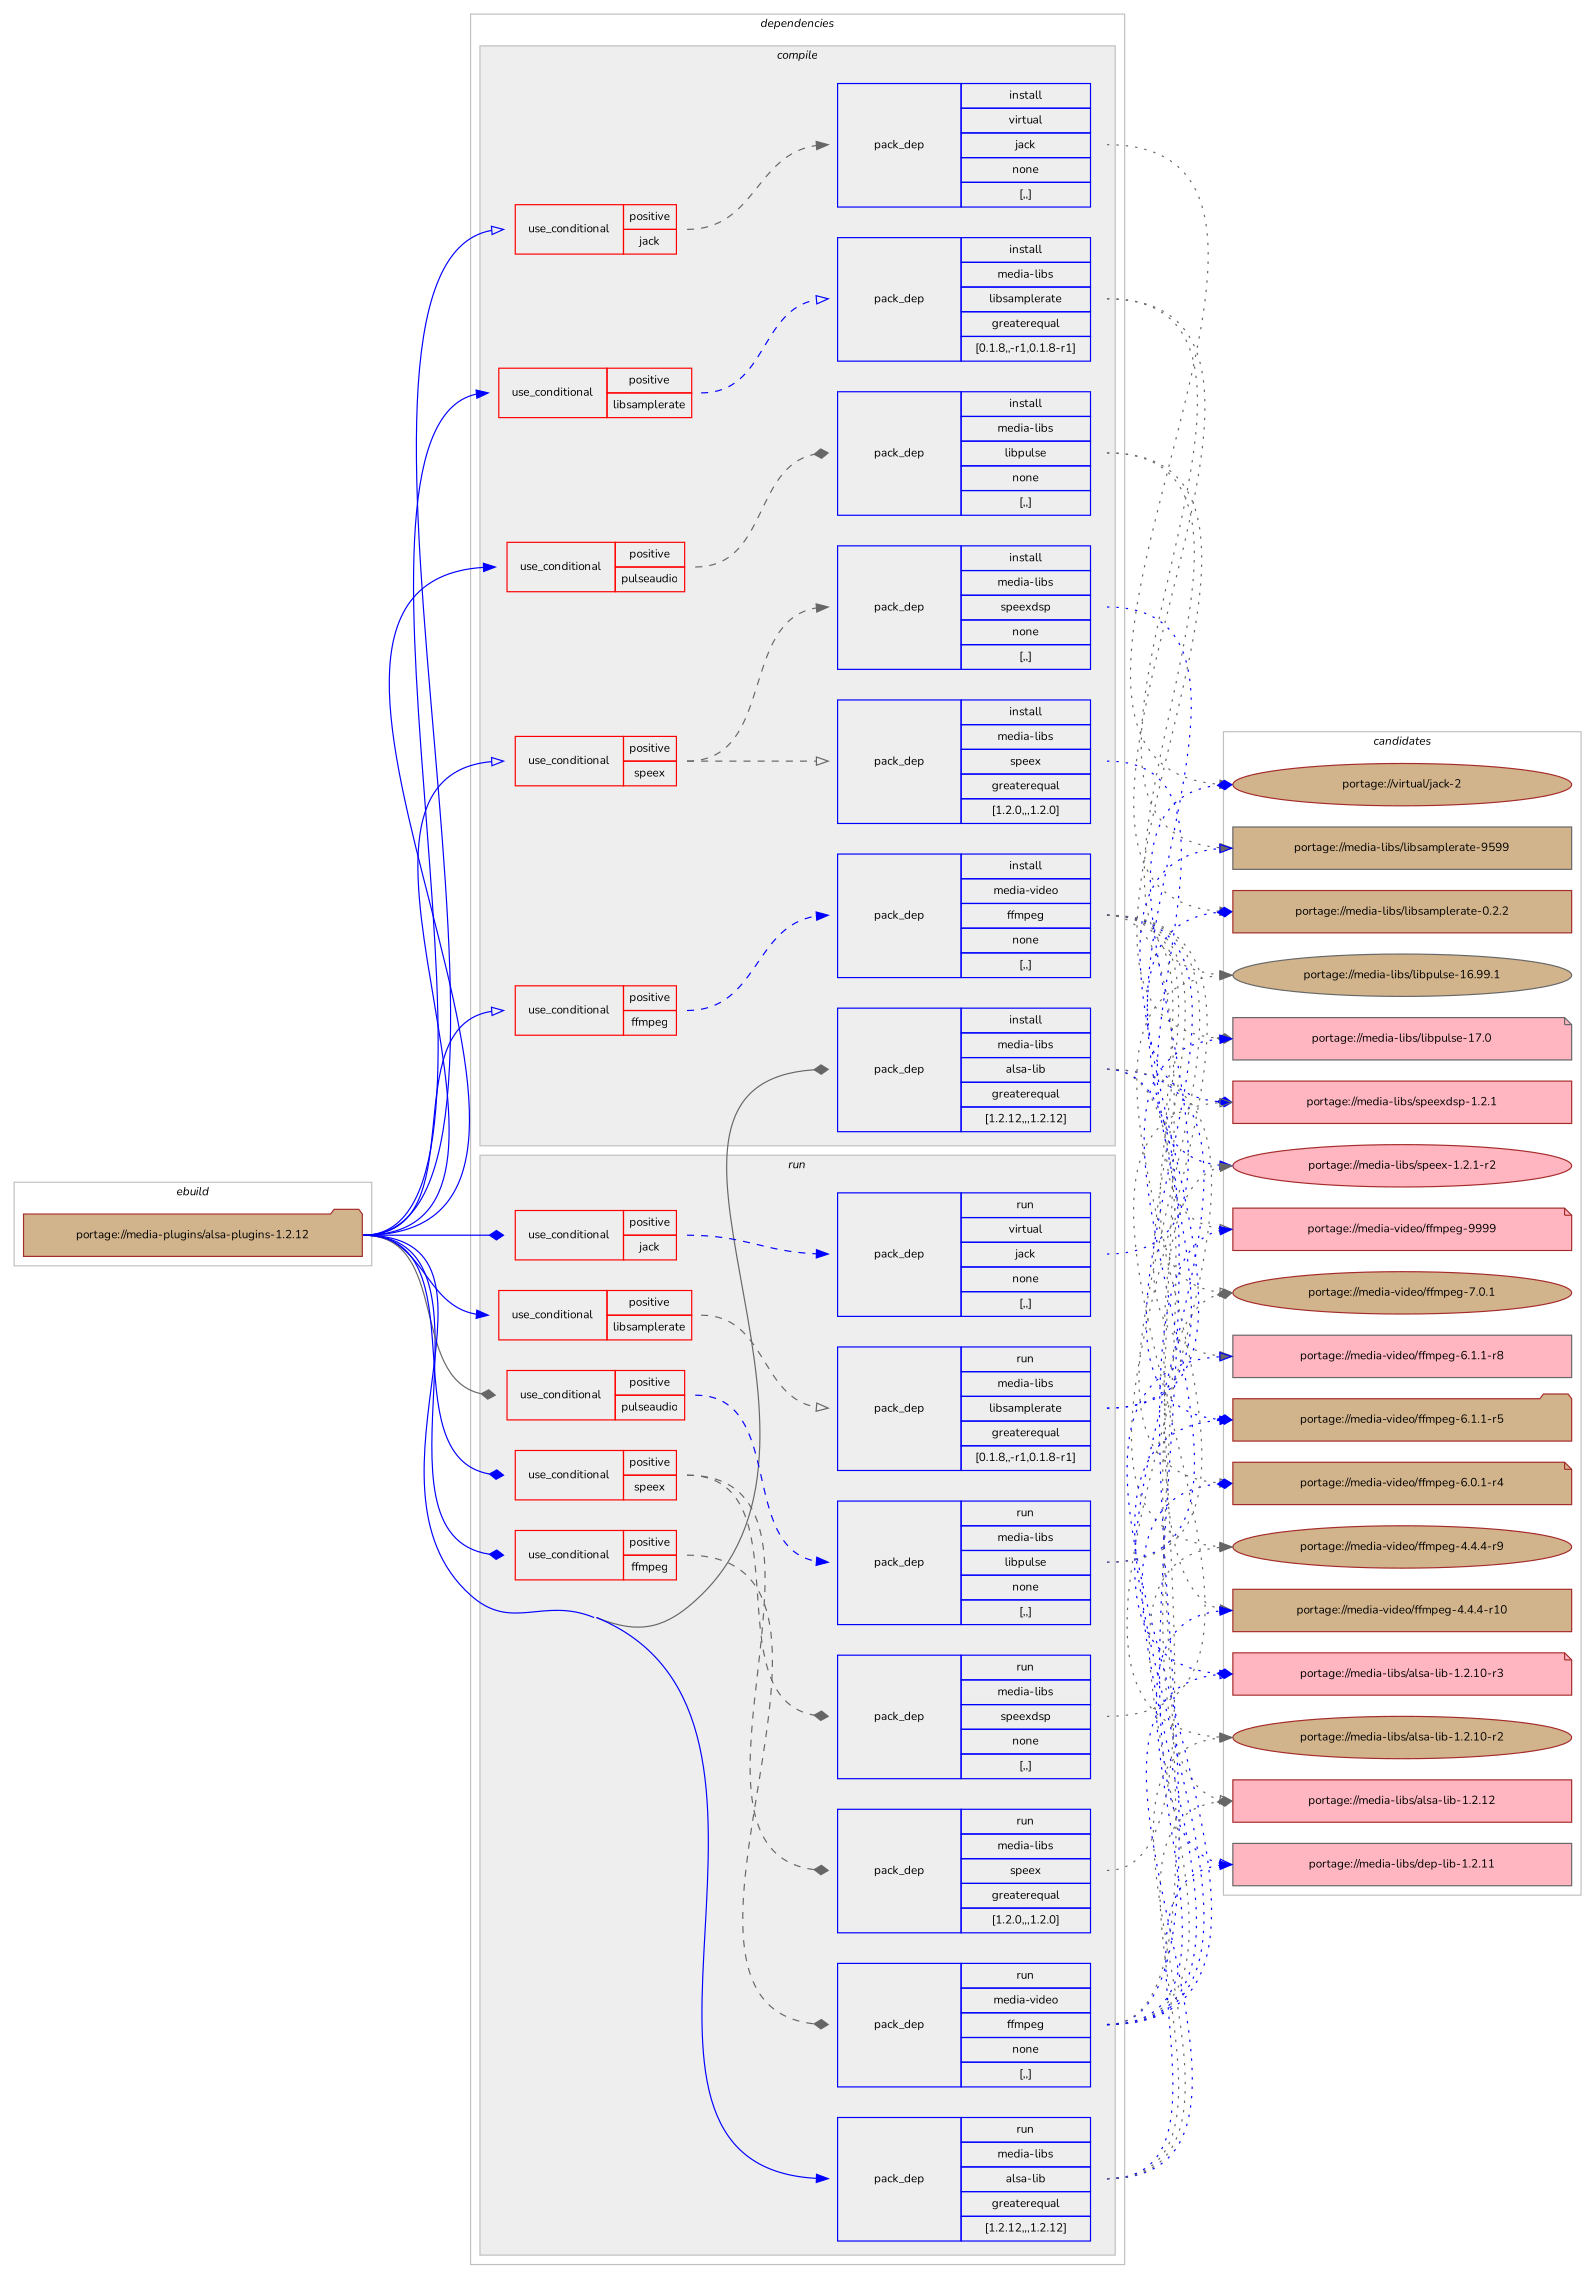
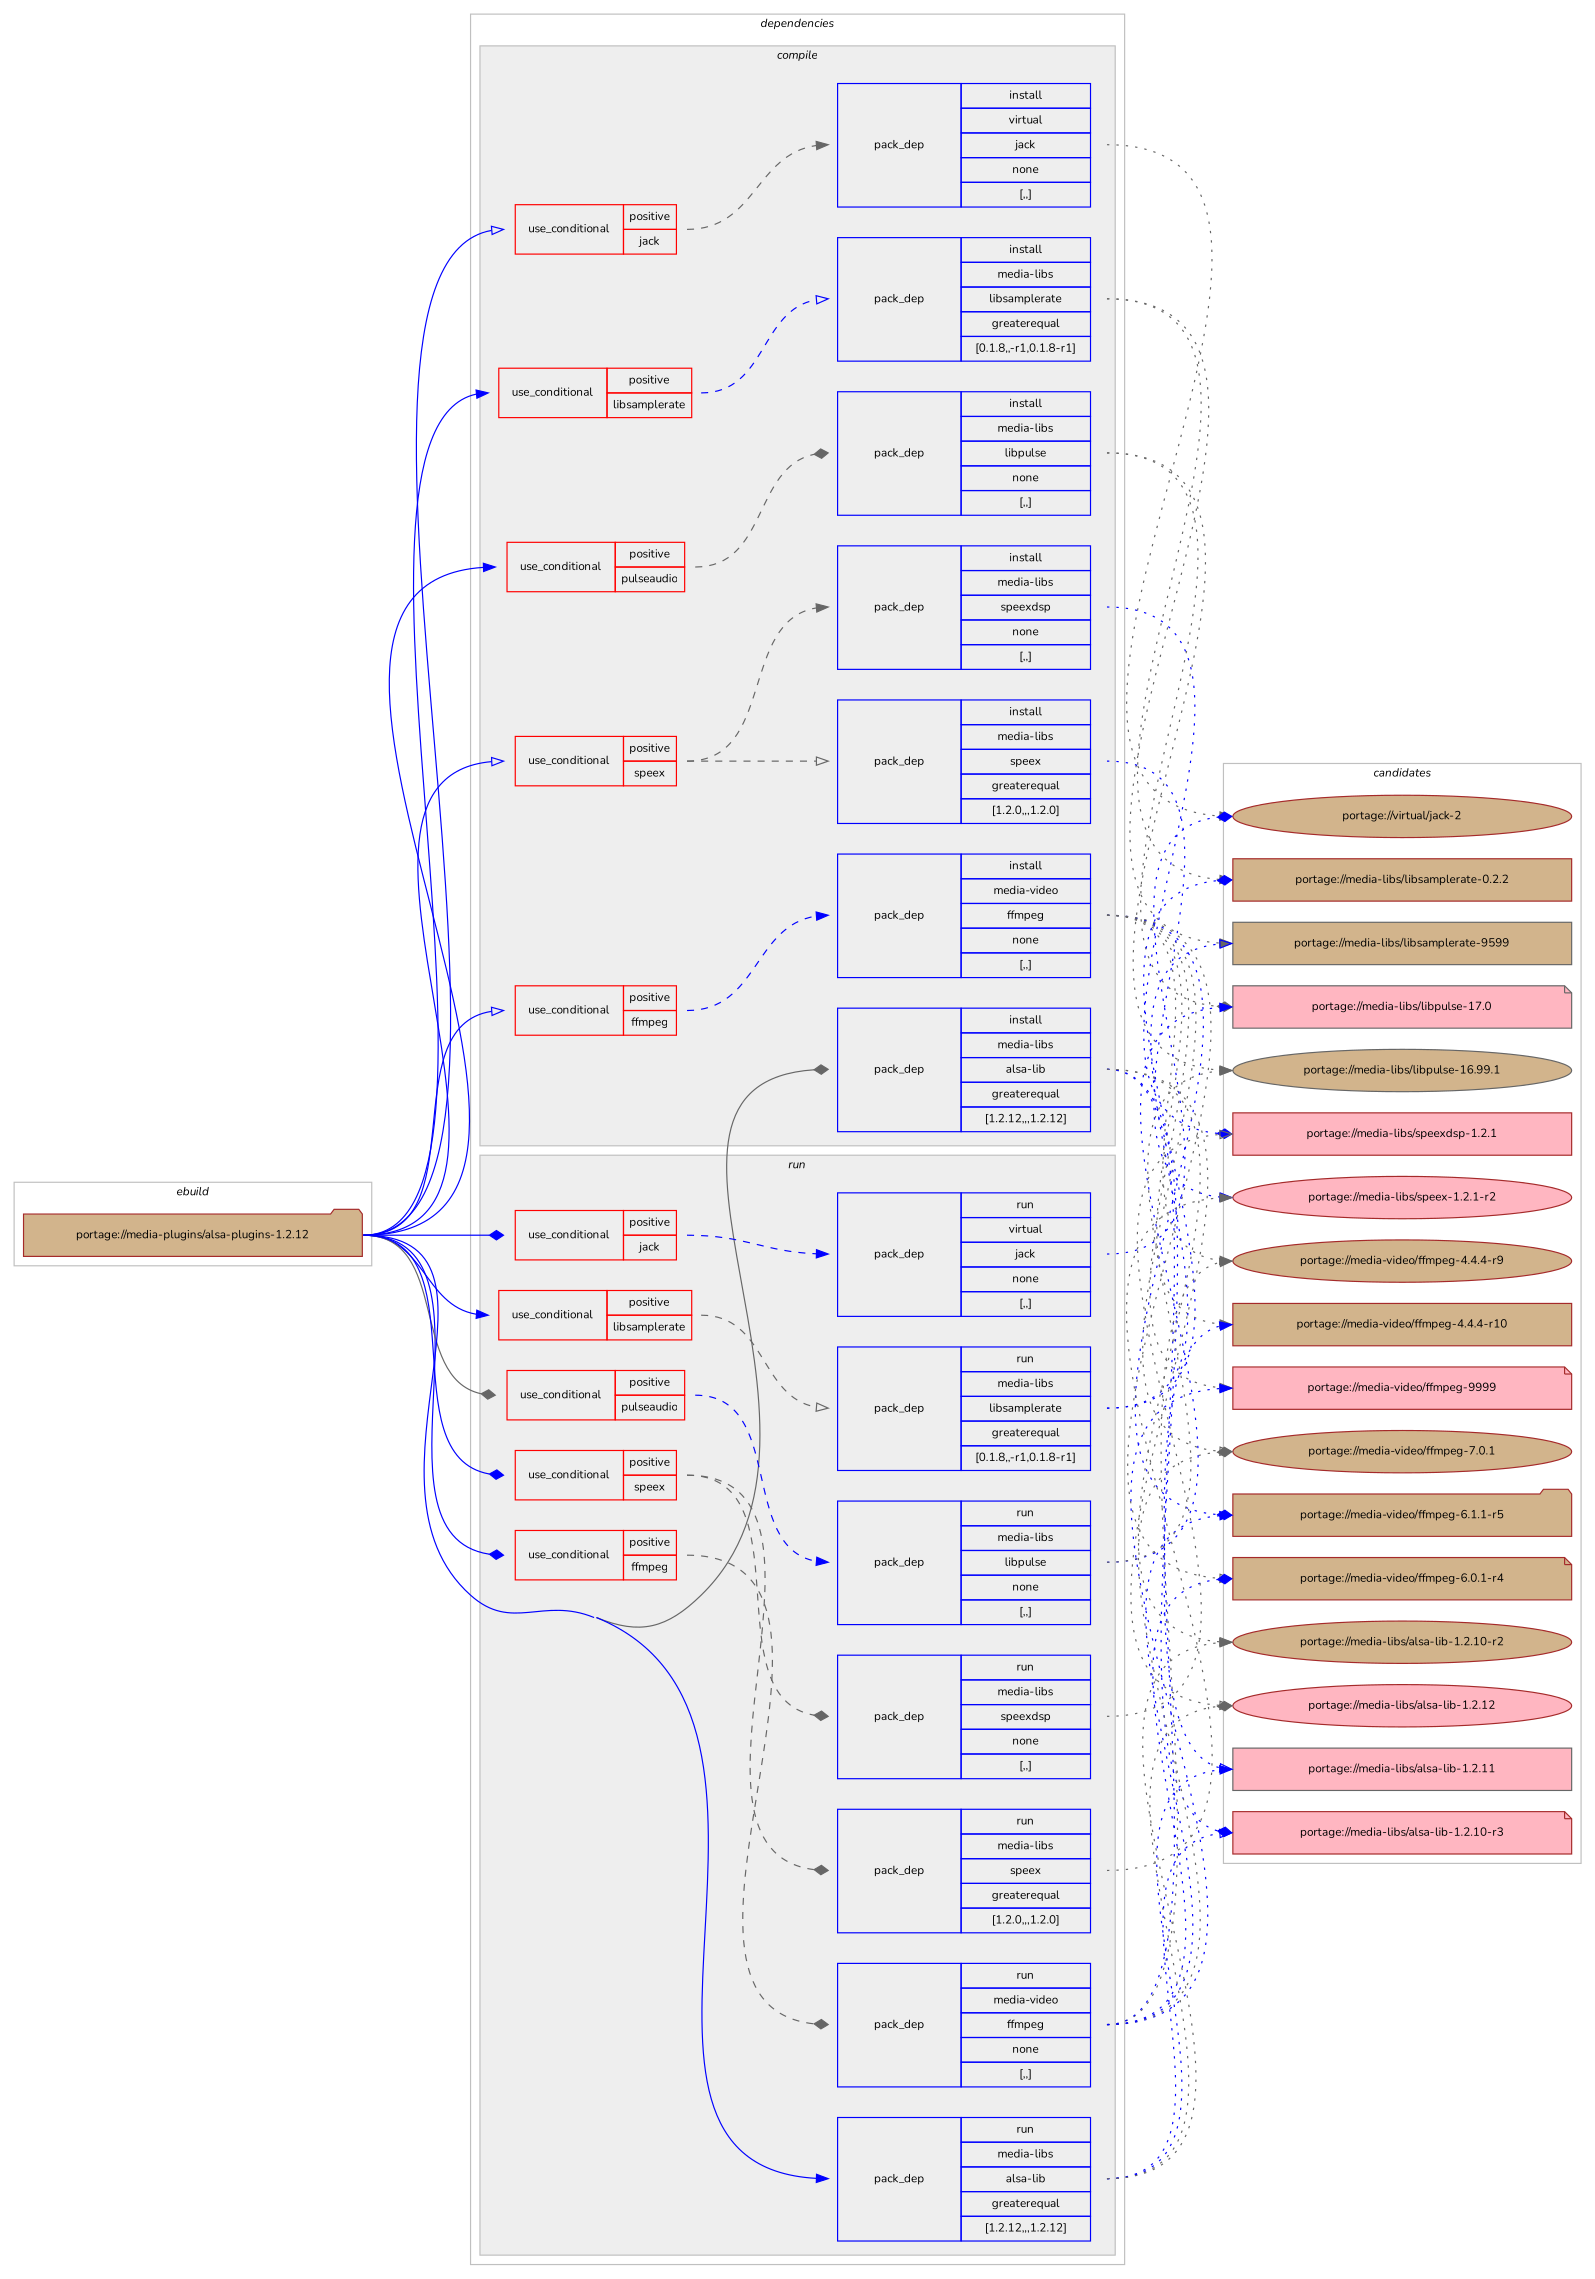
node "portage://media-video/ffmpeg-6.1.1-r8": removed
node "portage://media-libs/alsa-lib-1.2.12": shape box -> ellipse
node "portage://media-libs/dep-lib-1.2.11": label "portage://media-libs/dep-lib-1.2.11" -> "portage://media-libs/alsa-lib-1.2.11"
